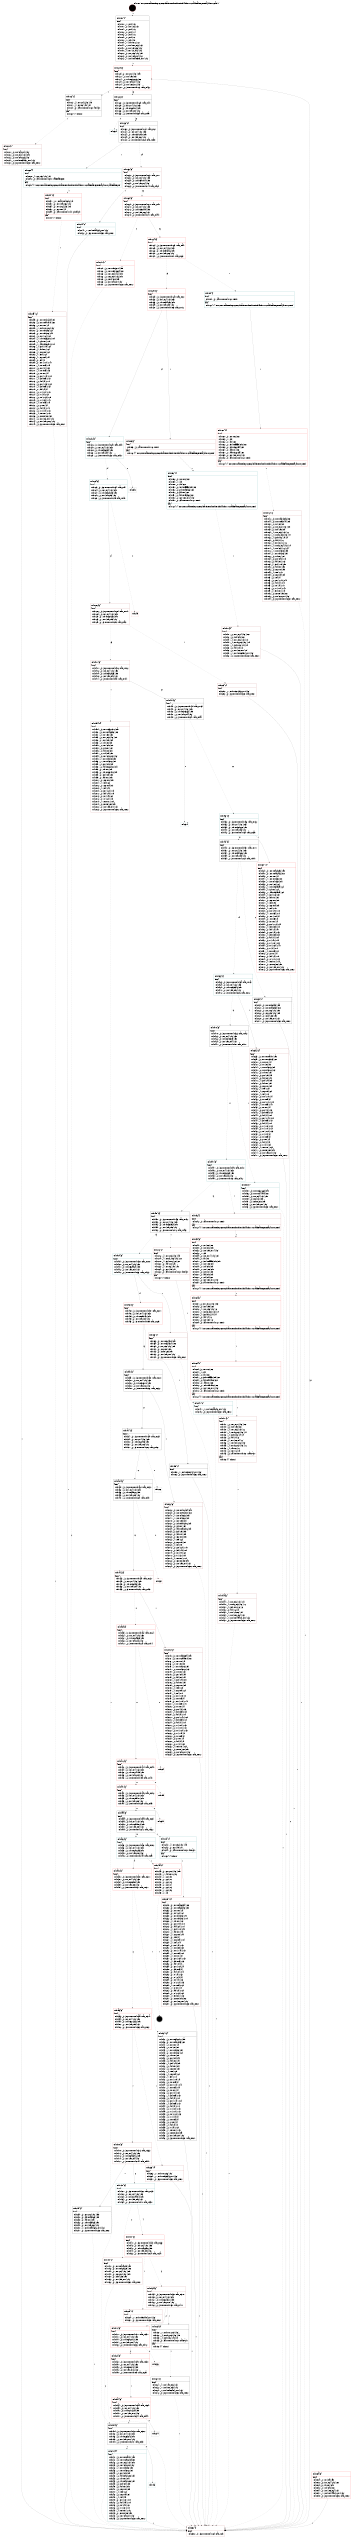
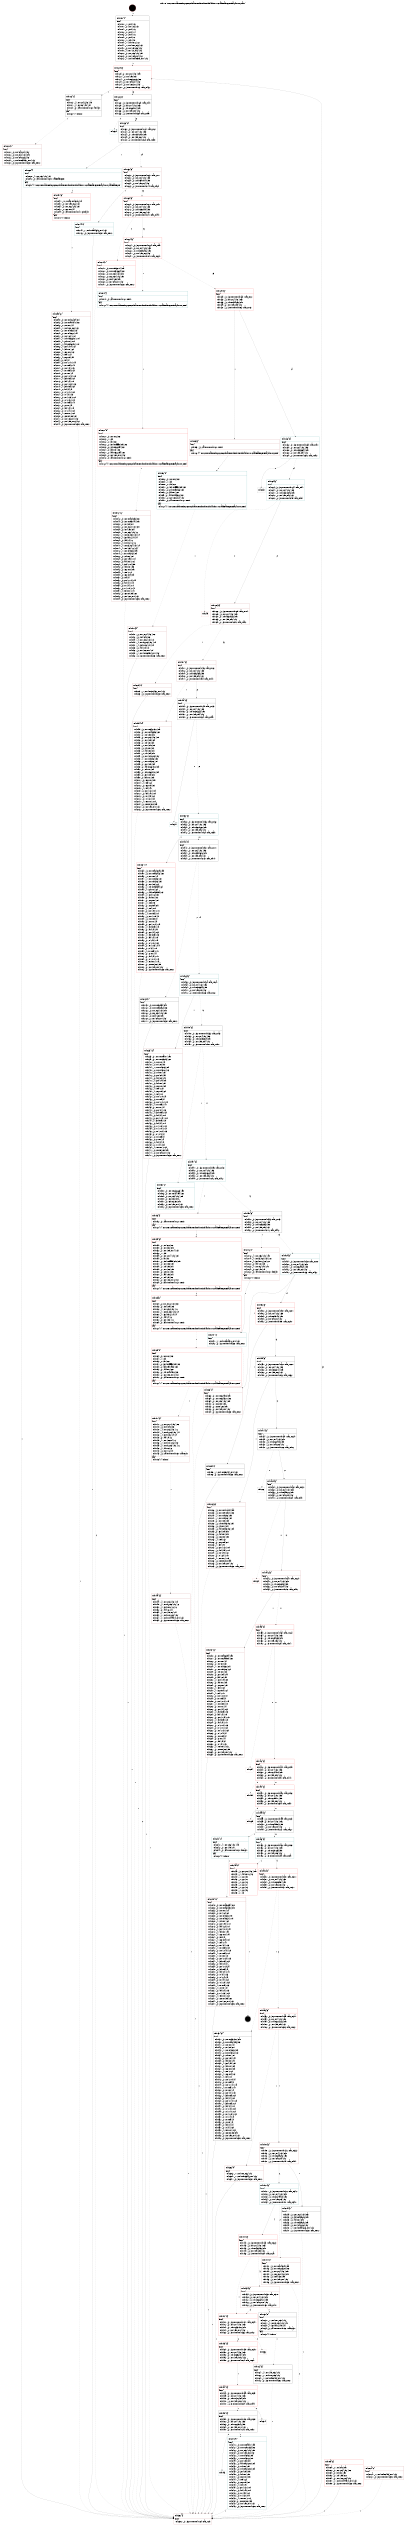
edge "0x401fbd [109]" -> "0x401bbd [25]": now "0x401fbd [109]" -> "0x4025e2 [5]"
edge "0x401b40 [25]" -> "0x40202a [12]": now "0x401b40 [25]" -> "0x401b72 [25]"
